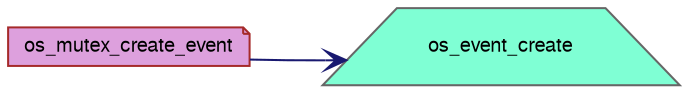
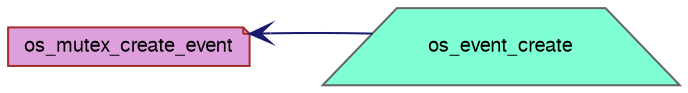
edge "os_mutex_create_event" -> "os_event_create": reversed
